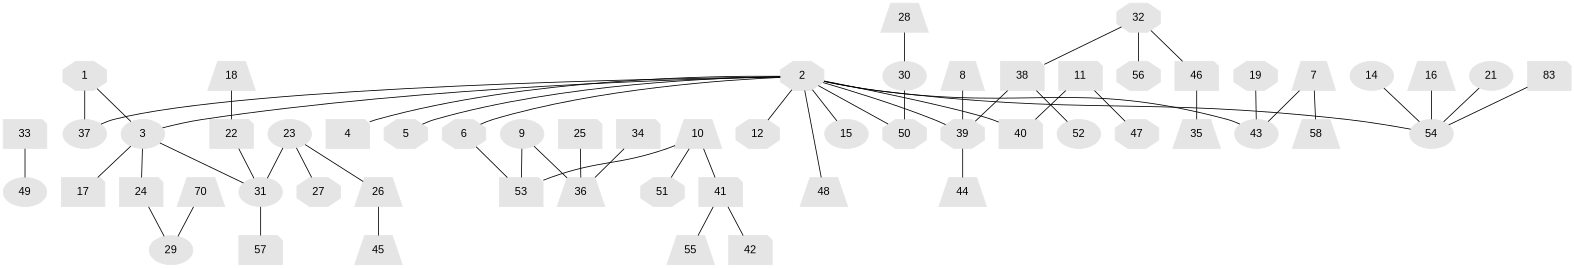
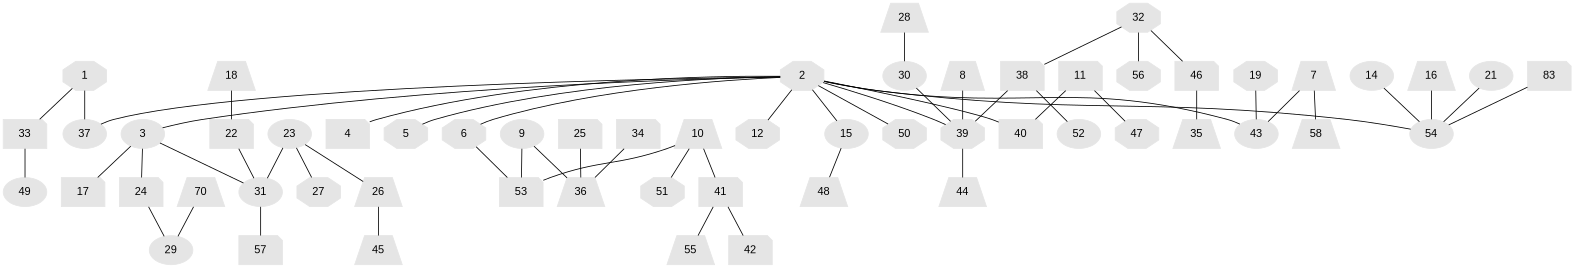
edge "30" -- "50": now "30" -- "39"
edge "1" -- "3": now "1" -- "33"
edge "2" -- "48": now "15" -- "48"
